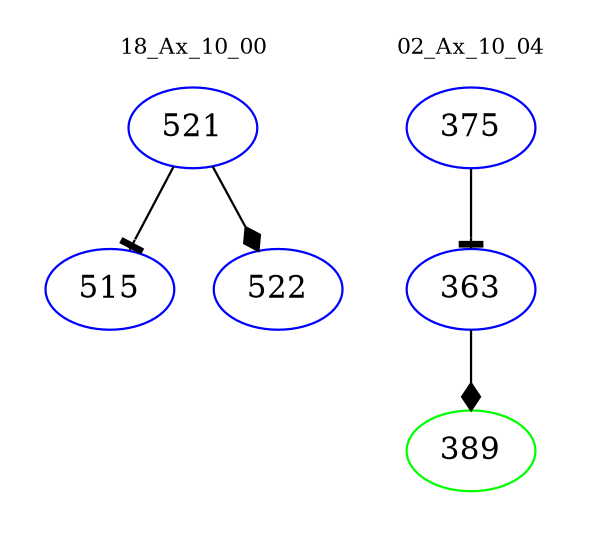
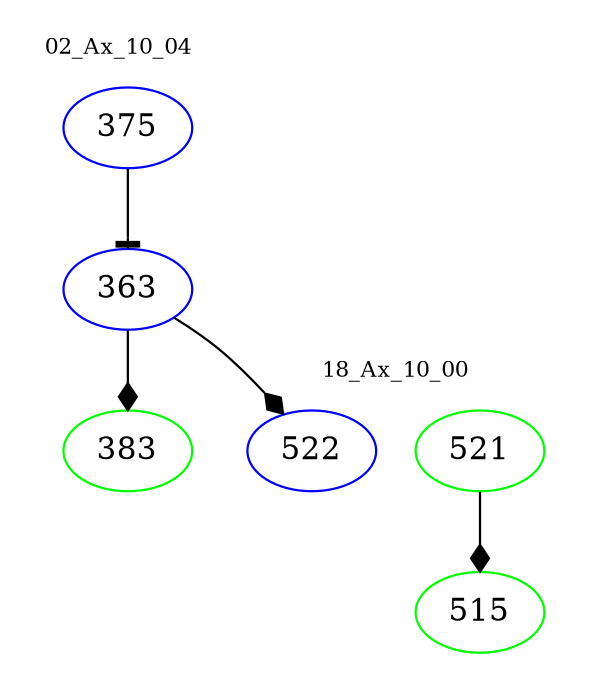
node "521": color blue -> green
edge "521" -> "522": now "363" -> "522"
edge "521" -> "515": arrowhead tee -> diamond
node "515": color blue -> green
node "389": label "389" -> "383"
